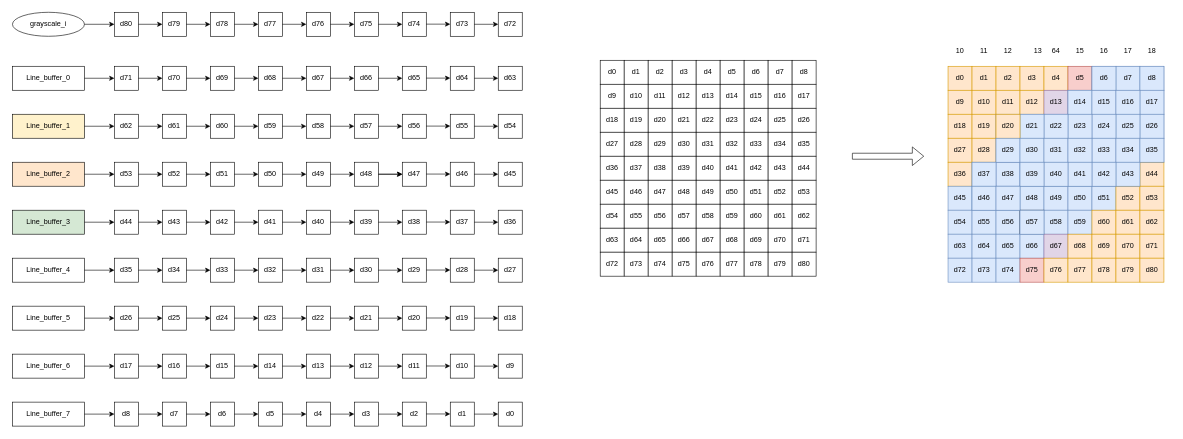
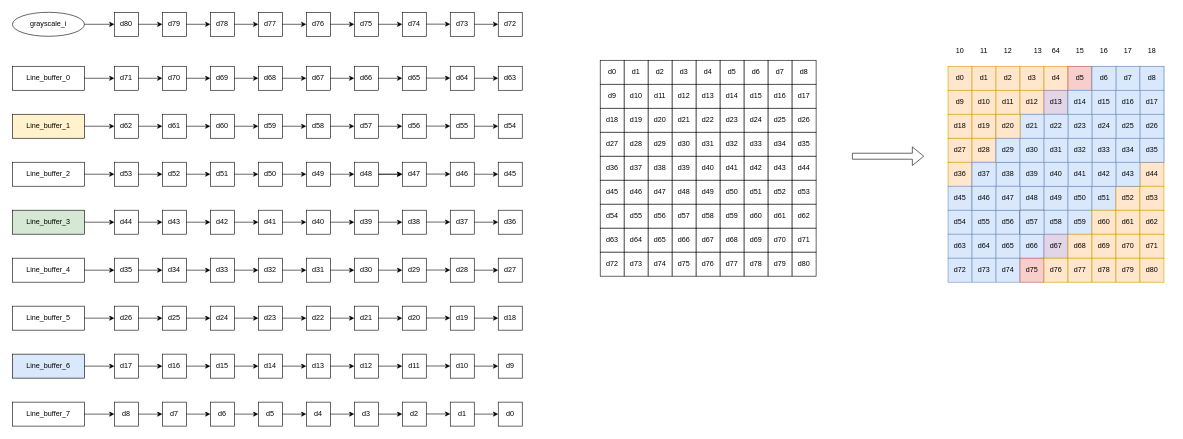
node "Line_buffer_2": fillcolor #ffe6cc -> #ffffff
node "Line_buffer_6": fillcolor #ffffff -> #dae8fc
